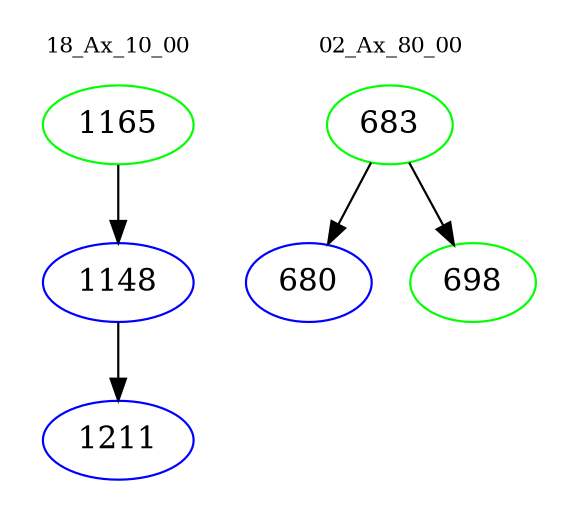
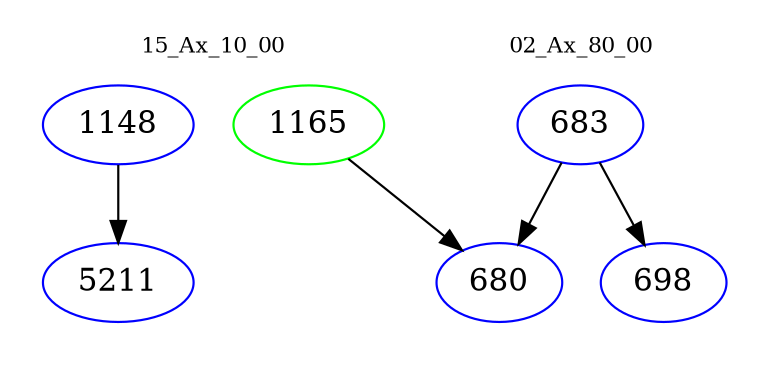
cluster "18_Ax_10_00": label "18_Ax_10_00" -> "15_Ax_10_00"
node "683": color green -> blue
edge "1165" -> "1148": now "1165" -> "680"
node "698": color green -> blue
node "1211": label "1211" -> "5211"
